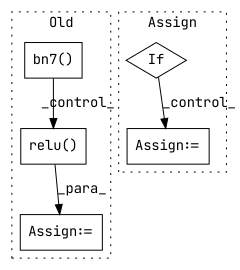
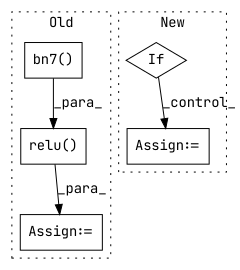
cluster "Assign": label "Assign" -> "New"
edge "bn7()" -> "relu()": label "_control_" -> "_para_"
